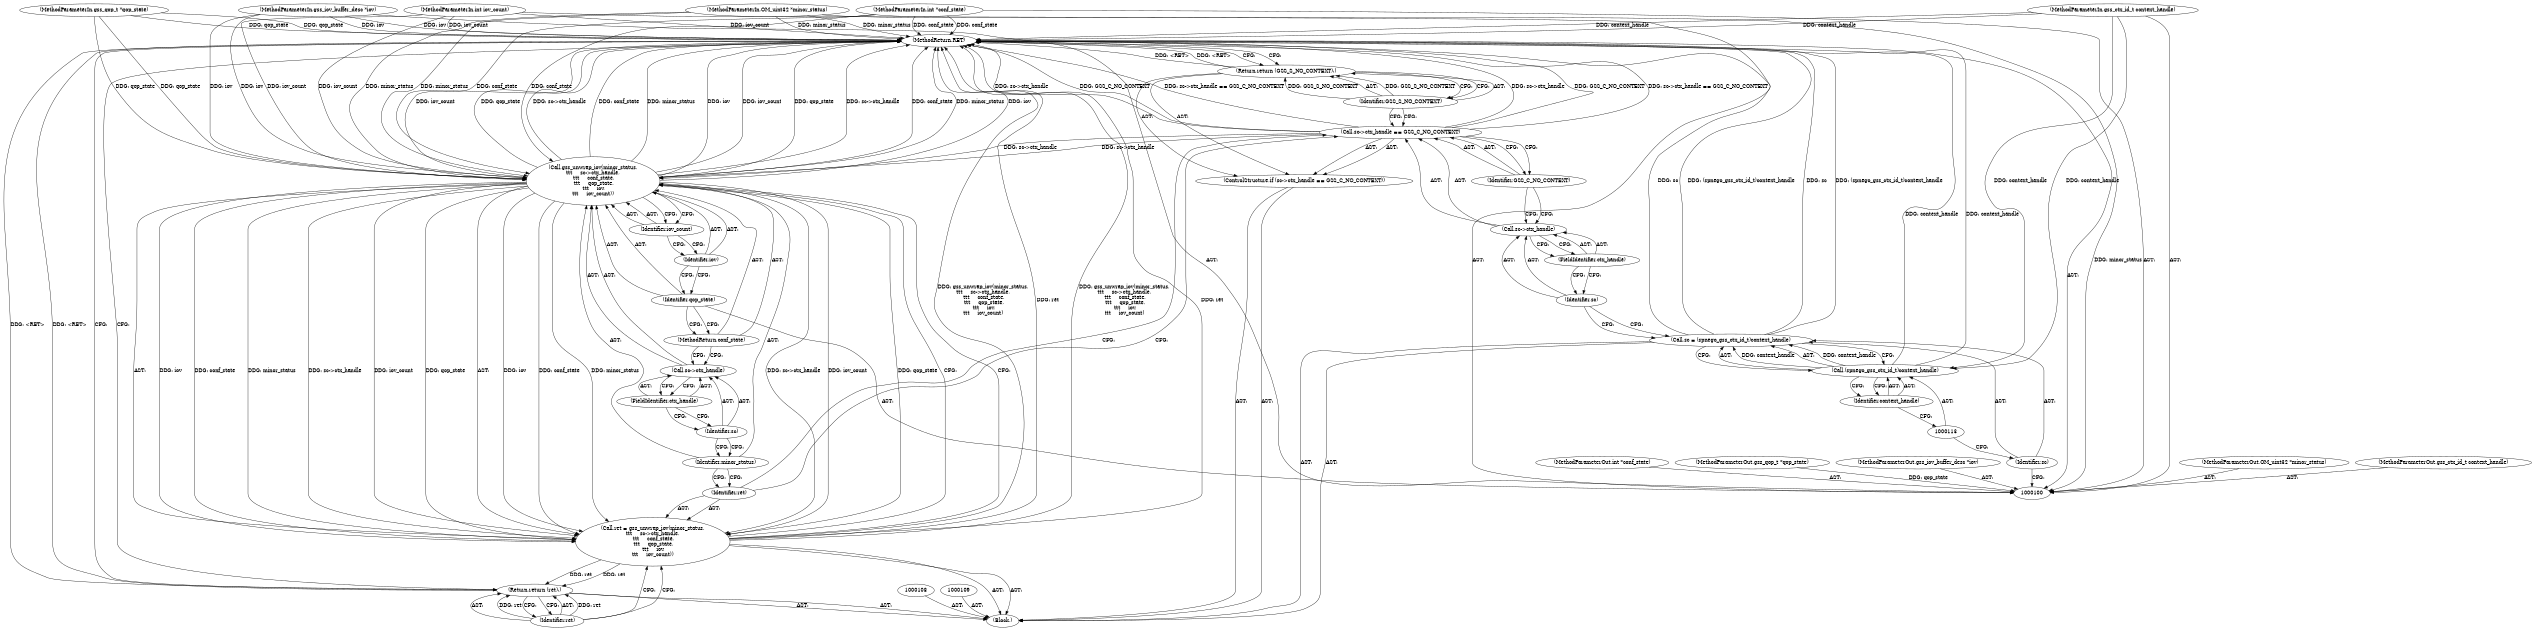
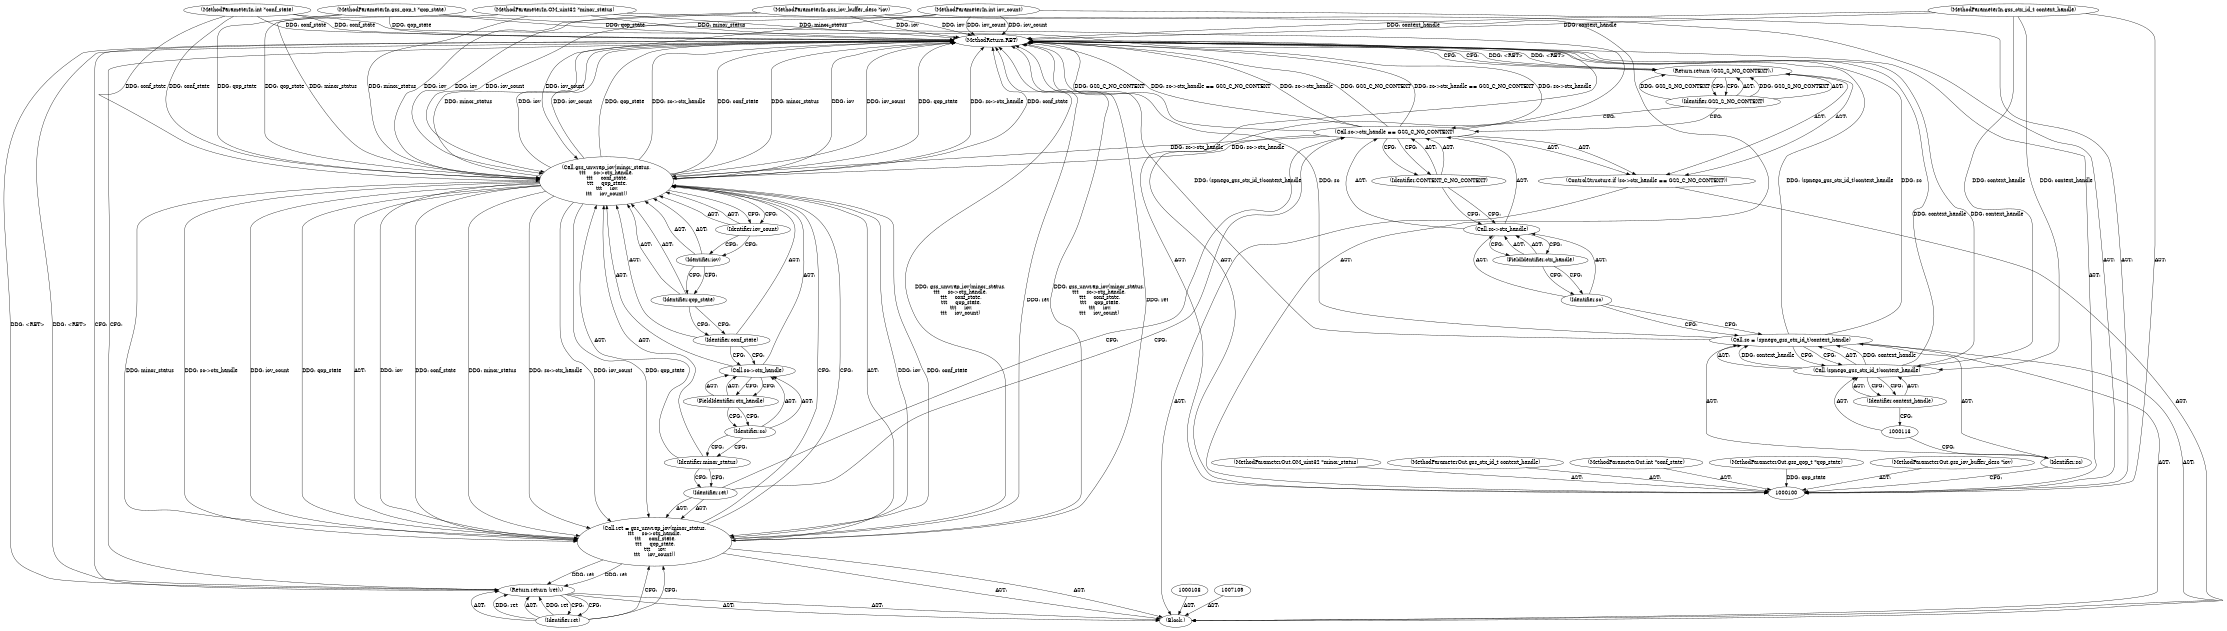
node "(Identifier,GSS_C_NO_CONTEXT)": label "(Identifier,GSS_C_NO_CONTEXT)" -> "(Identifier,CONTEXT_C_NO_CONTEXT)"
edge "(MethodParameterIn,OM_uint32 *minor_status)" -> "1000100": label "DDG: minor_status" -> "AST: "
node "(MethodReturn,conf_state)": label "(MethodReturn,conf_state)" -> "(Identifier,conf_state)"
edge "(Identifier,qop_state)" -> "1000100": now "(MethodParameterIn,gss_qop_t *qop_state)" -> "1000100"
node "1000109": label "1000109" -> "1007109"
